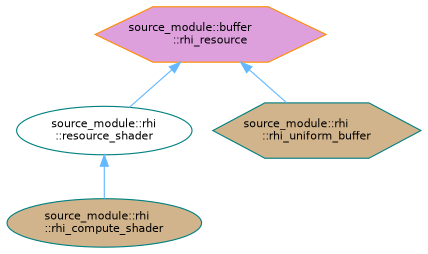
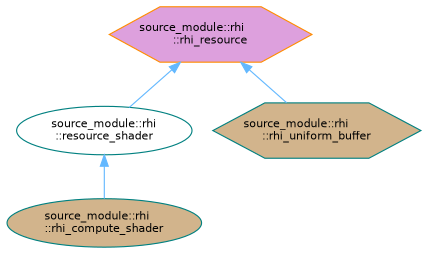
node "source_module::buffer ::rhi_resource": label "source_module::buffer ::rhi_resource" -> "source_module::rhi ::rhi_resource"
